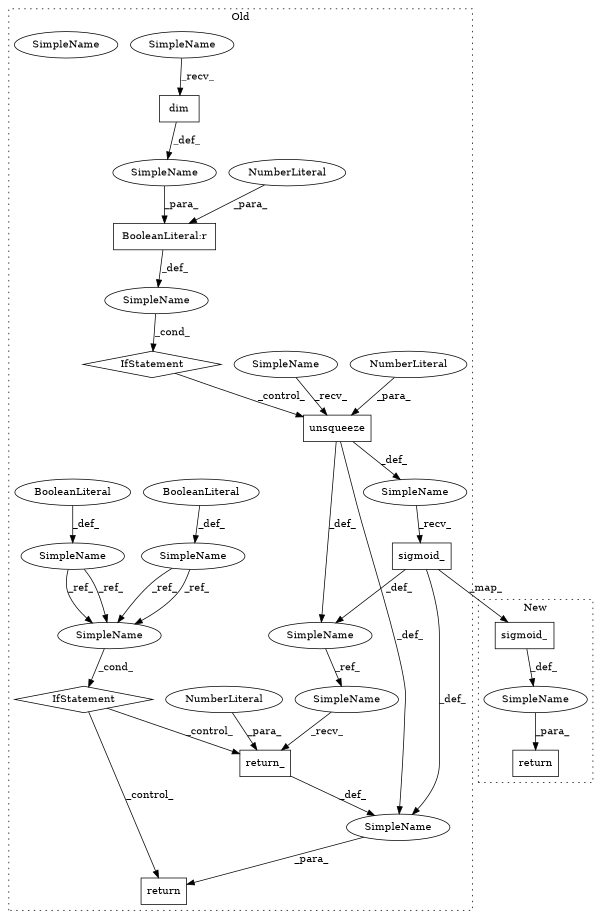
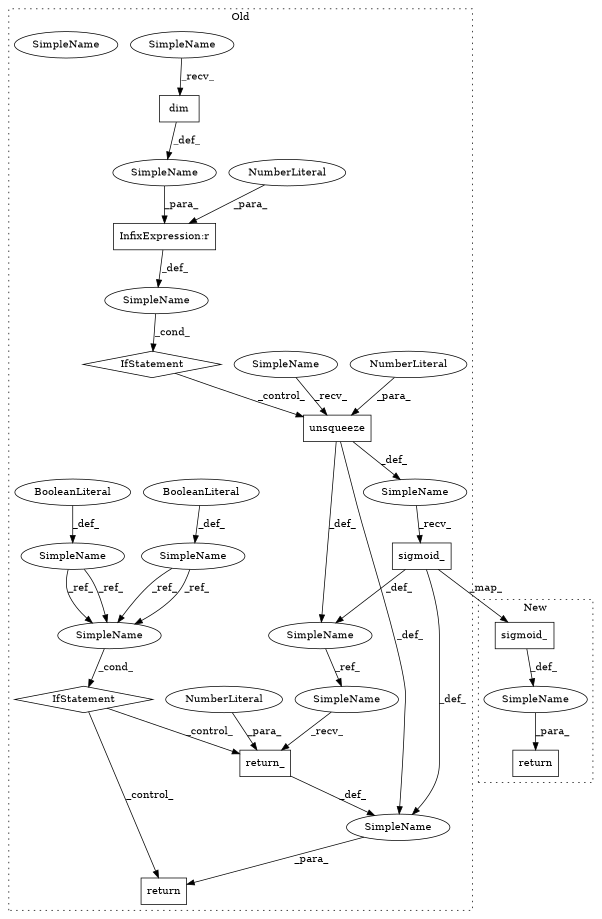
node "BooleanLiteral:r": label "BooleanLiteral:r" -> "InfixExpression:r"
